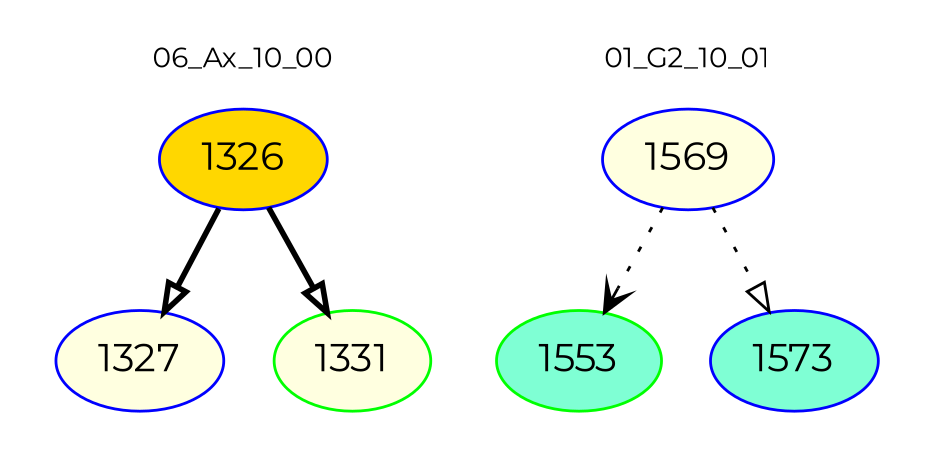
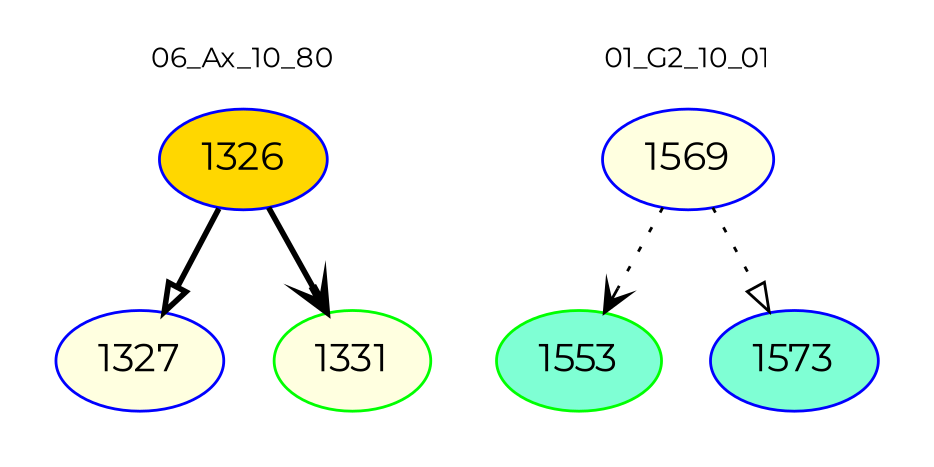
cluster "06_Ax_10_00": label "06_Ax_10_00" -> "06_Ax_10_80"
edge "1326" -> "1331": arrowhead onormal -> vee
